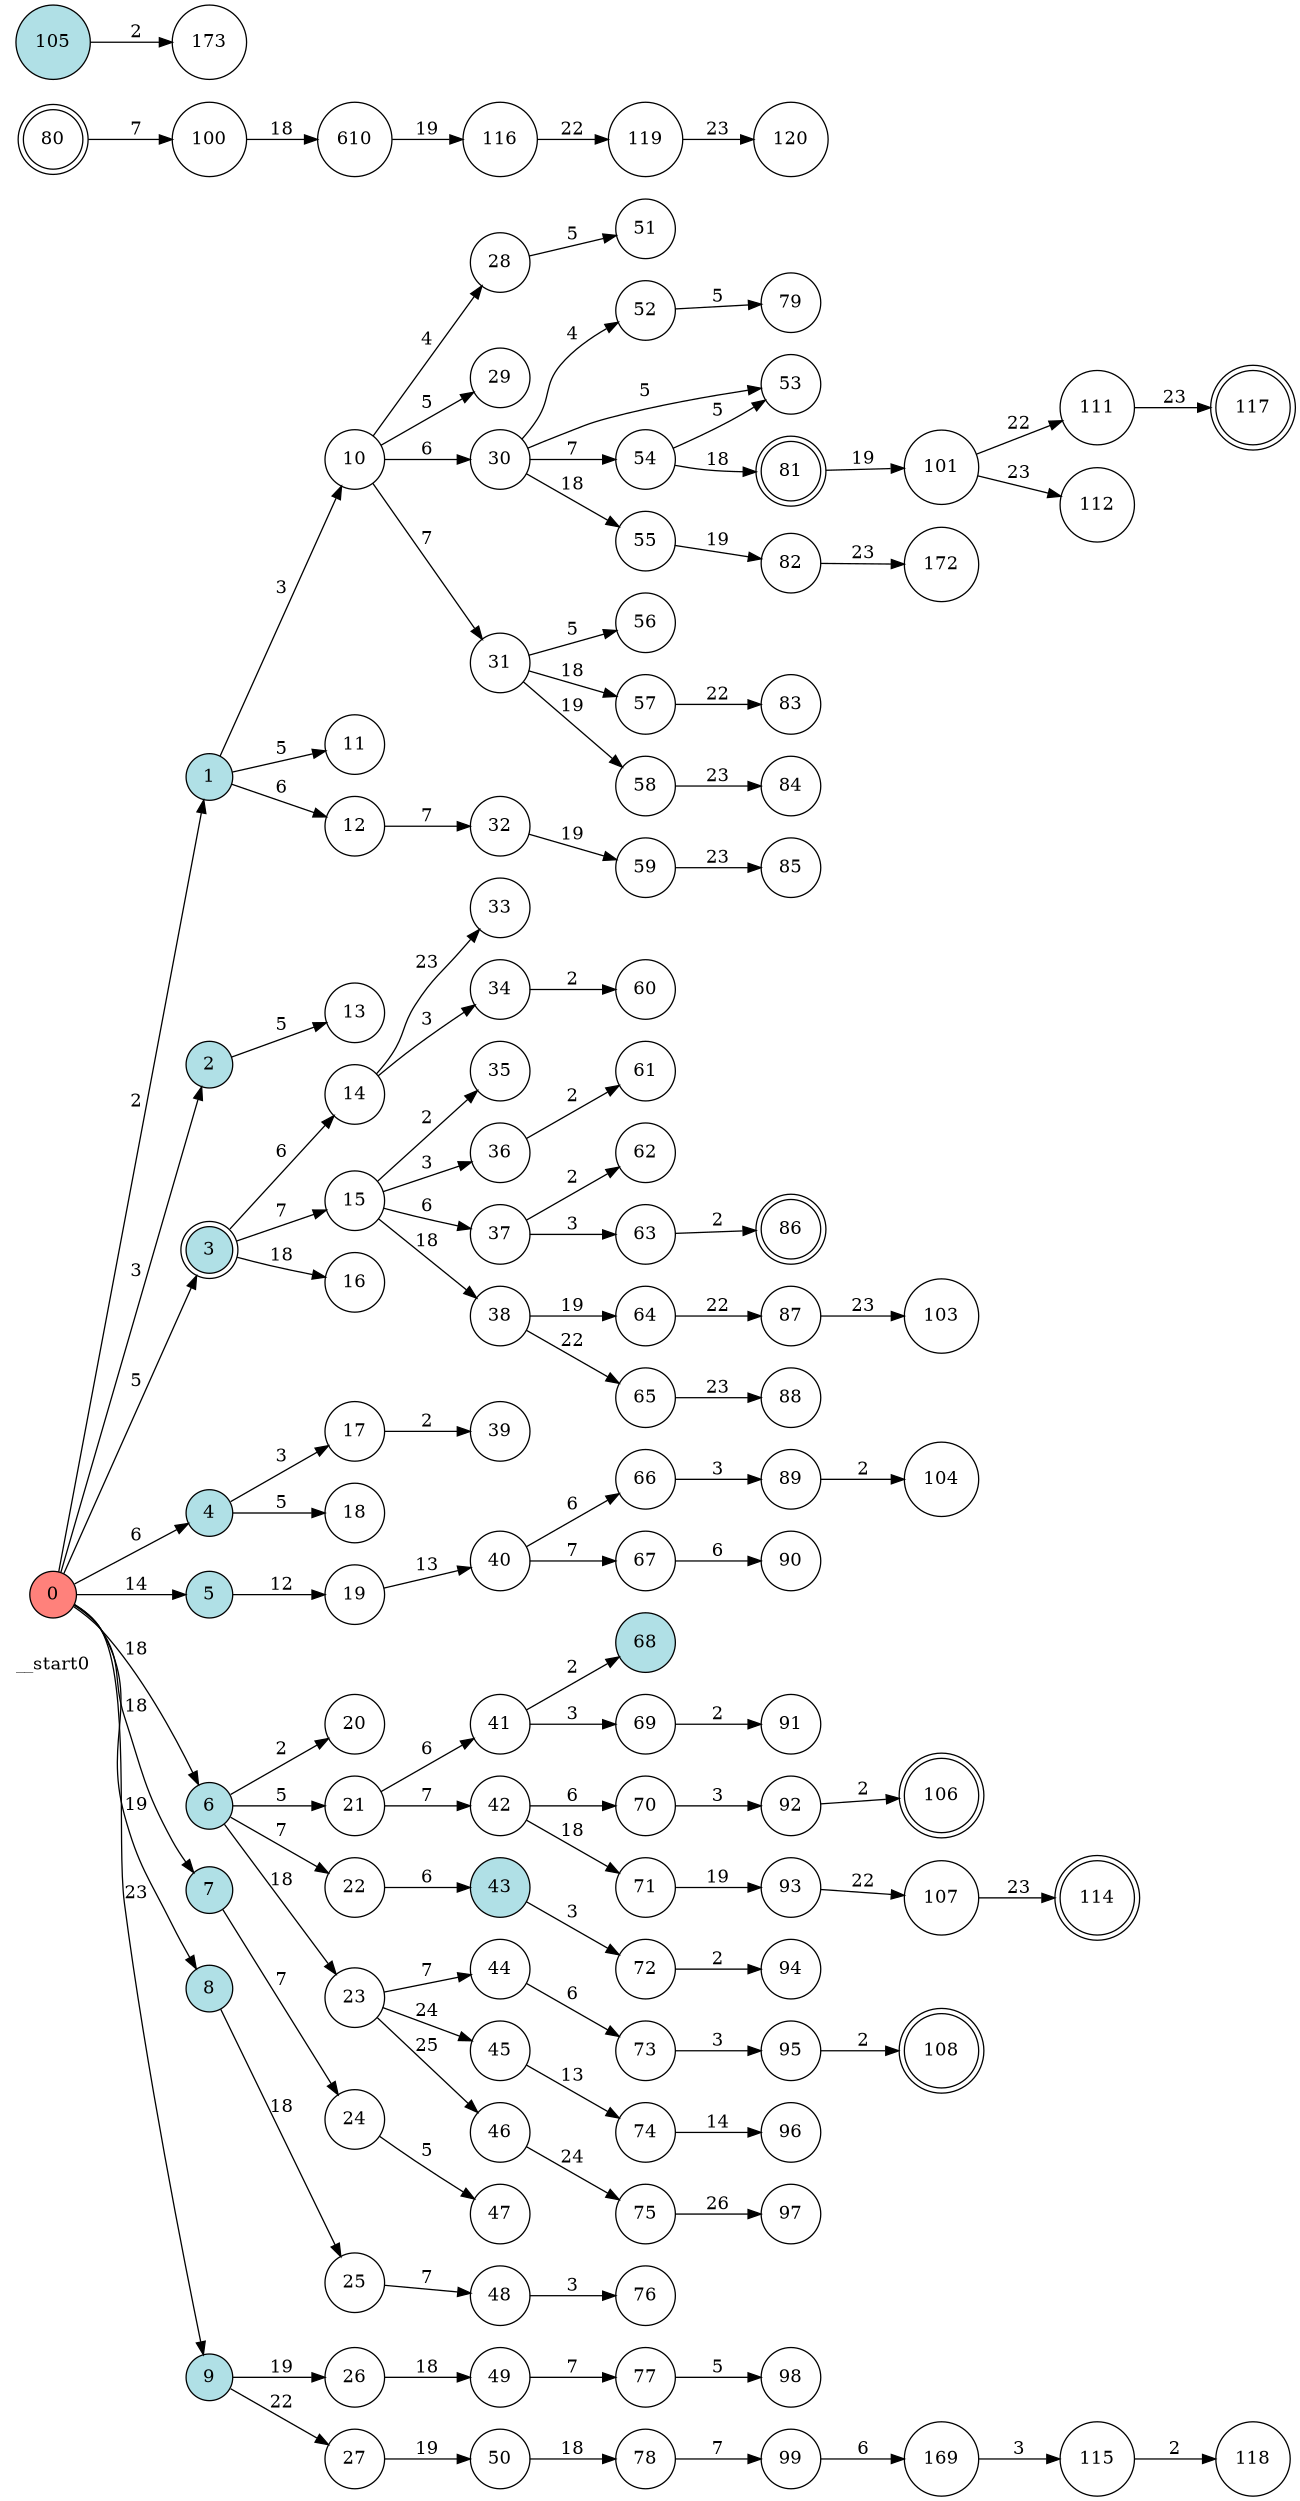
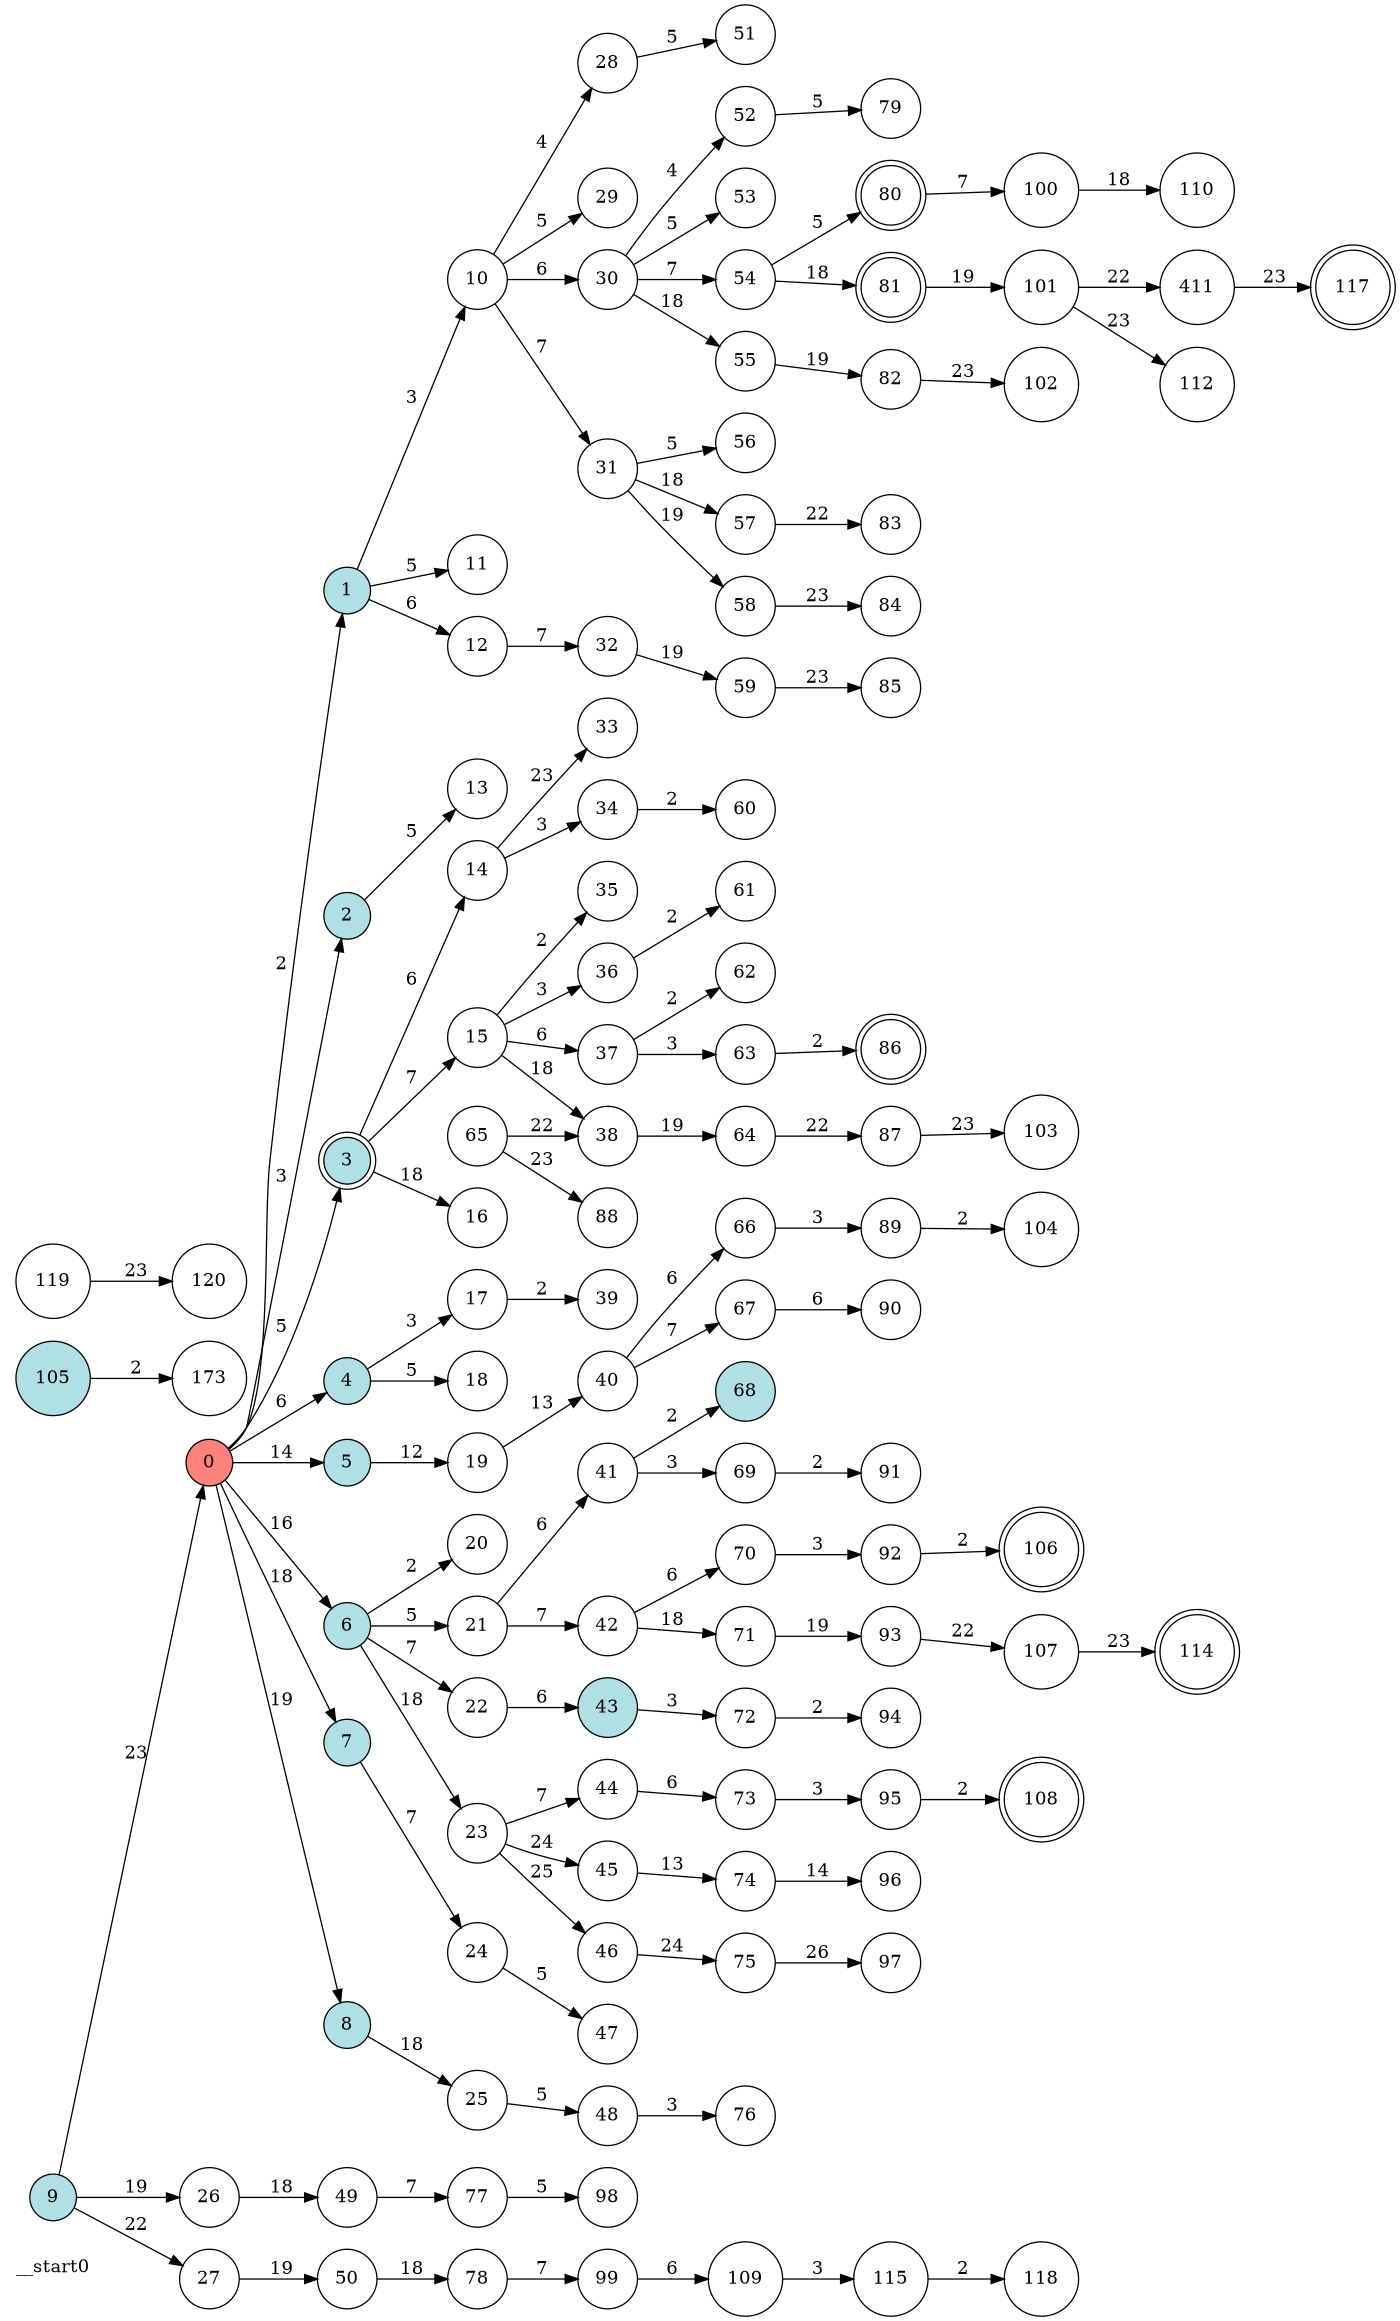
node "610": label "610" -> "110"
node "116": removed
node "111": label "111" -> "411"
edge "54" -> "53": now "54" -> "80"
node "172": label "172" -> "102"
edge "38" -> "65": reversed
edge "0" -> "6": label "18" -> "16"
edge "0" -> "9": reversed
edge "25" -> "48": label "7" -> "5"
node "169": label "169" -> "109"
